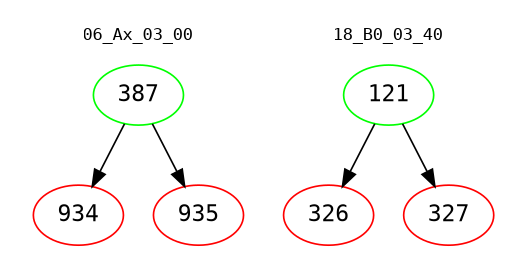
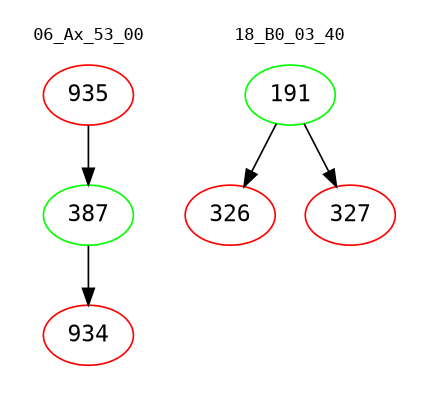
cluster "06_Ax_03_00": label "06_Ax_03_00" -> "06_Ax_53_00"
node "121": label "121" -> "191"
edge "387" -> "935": reversed
